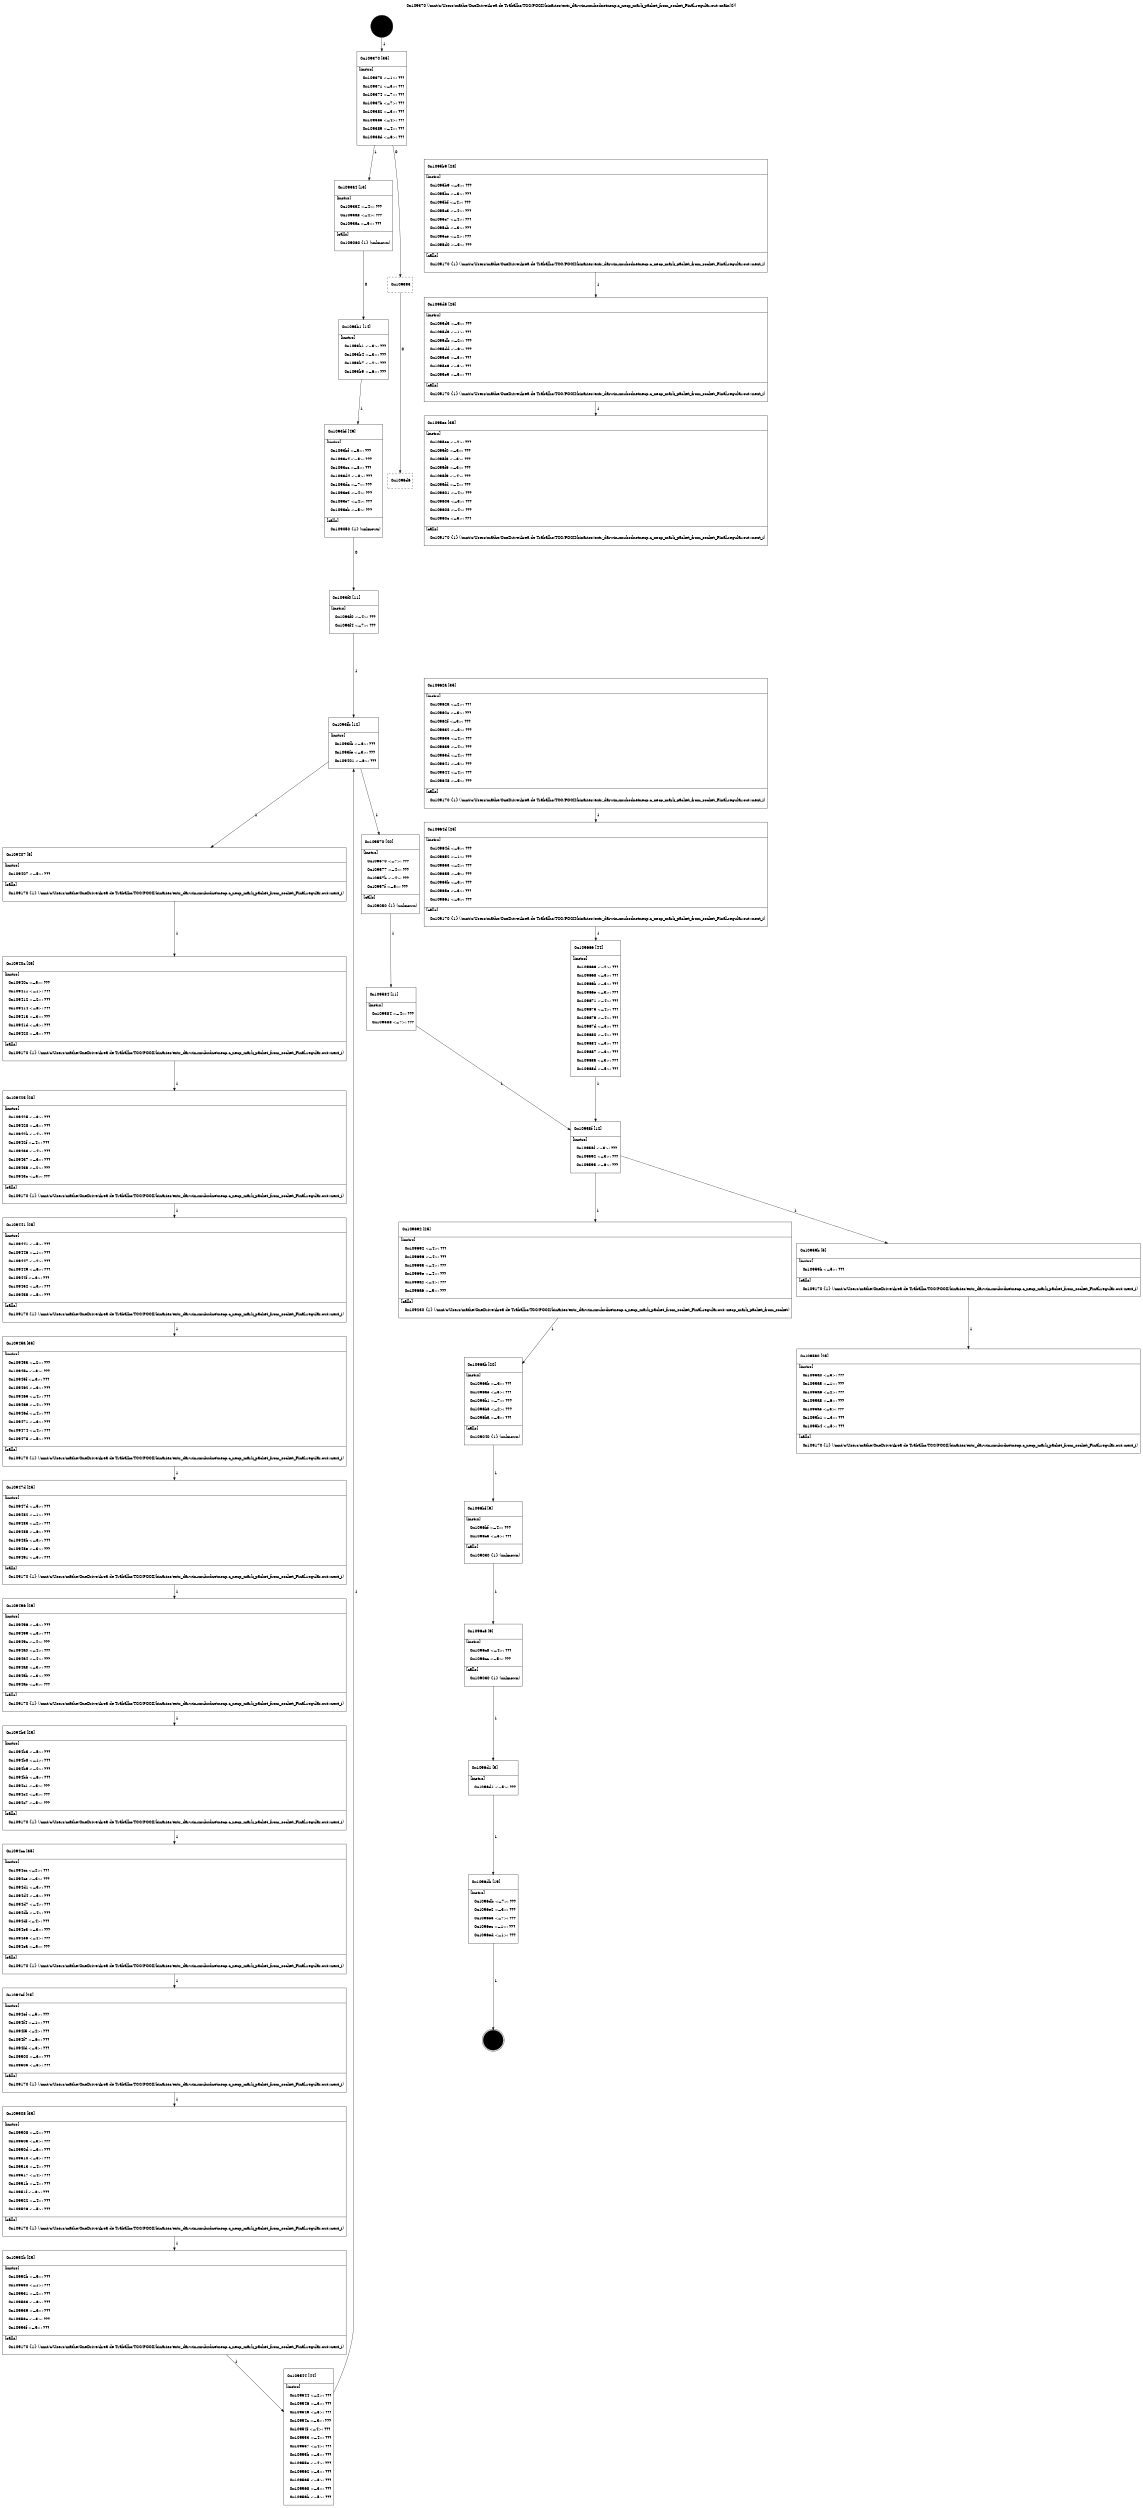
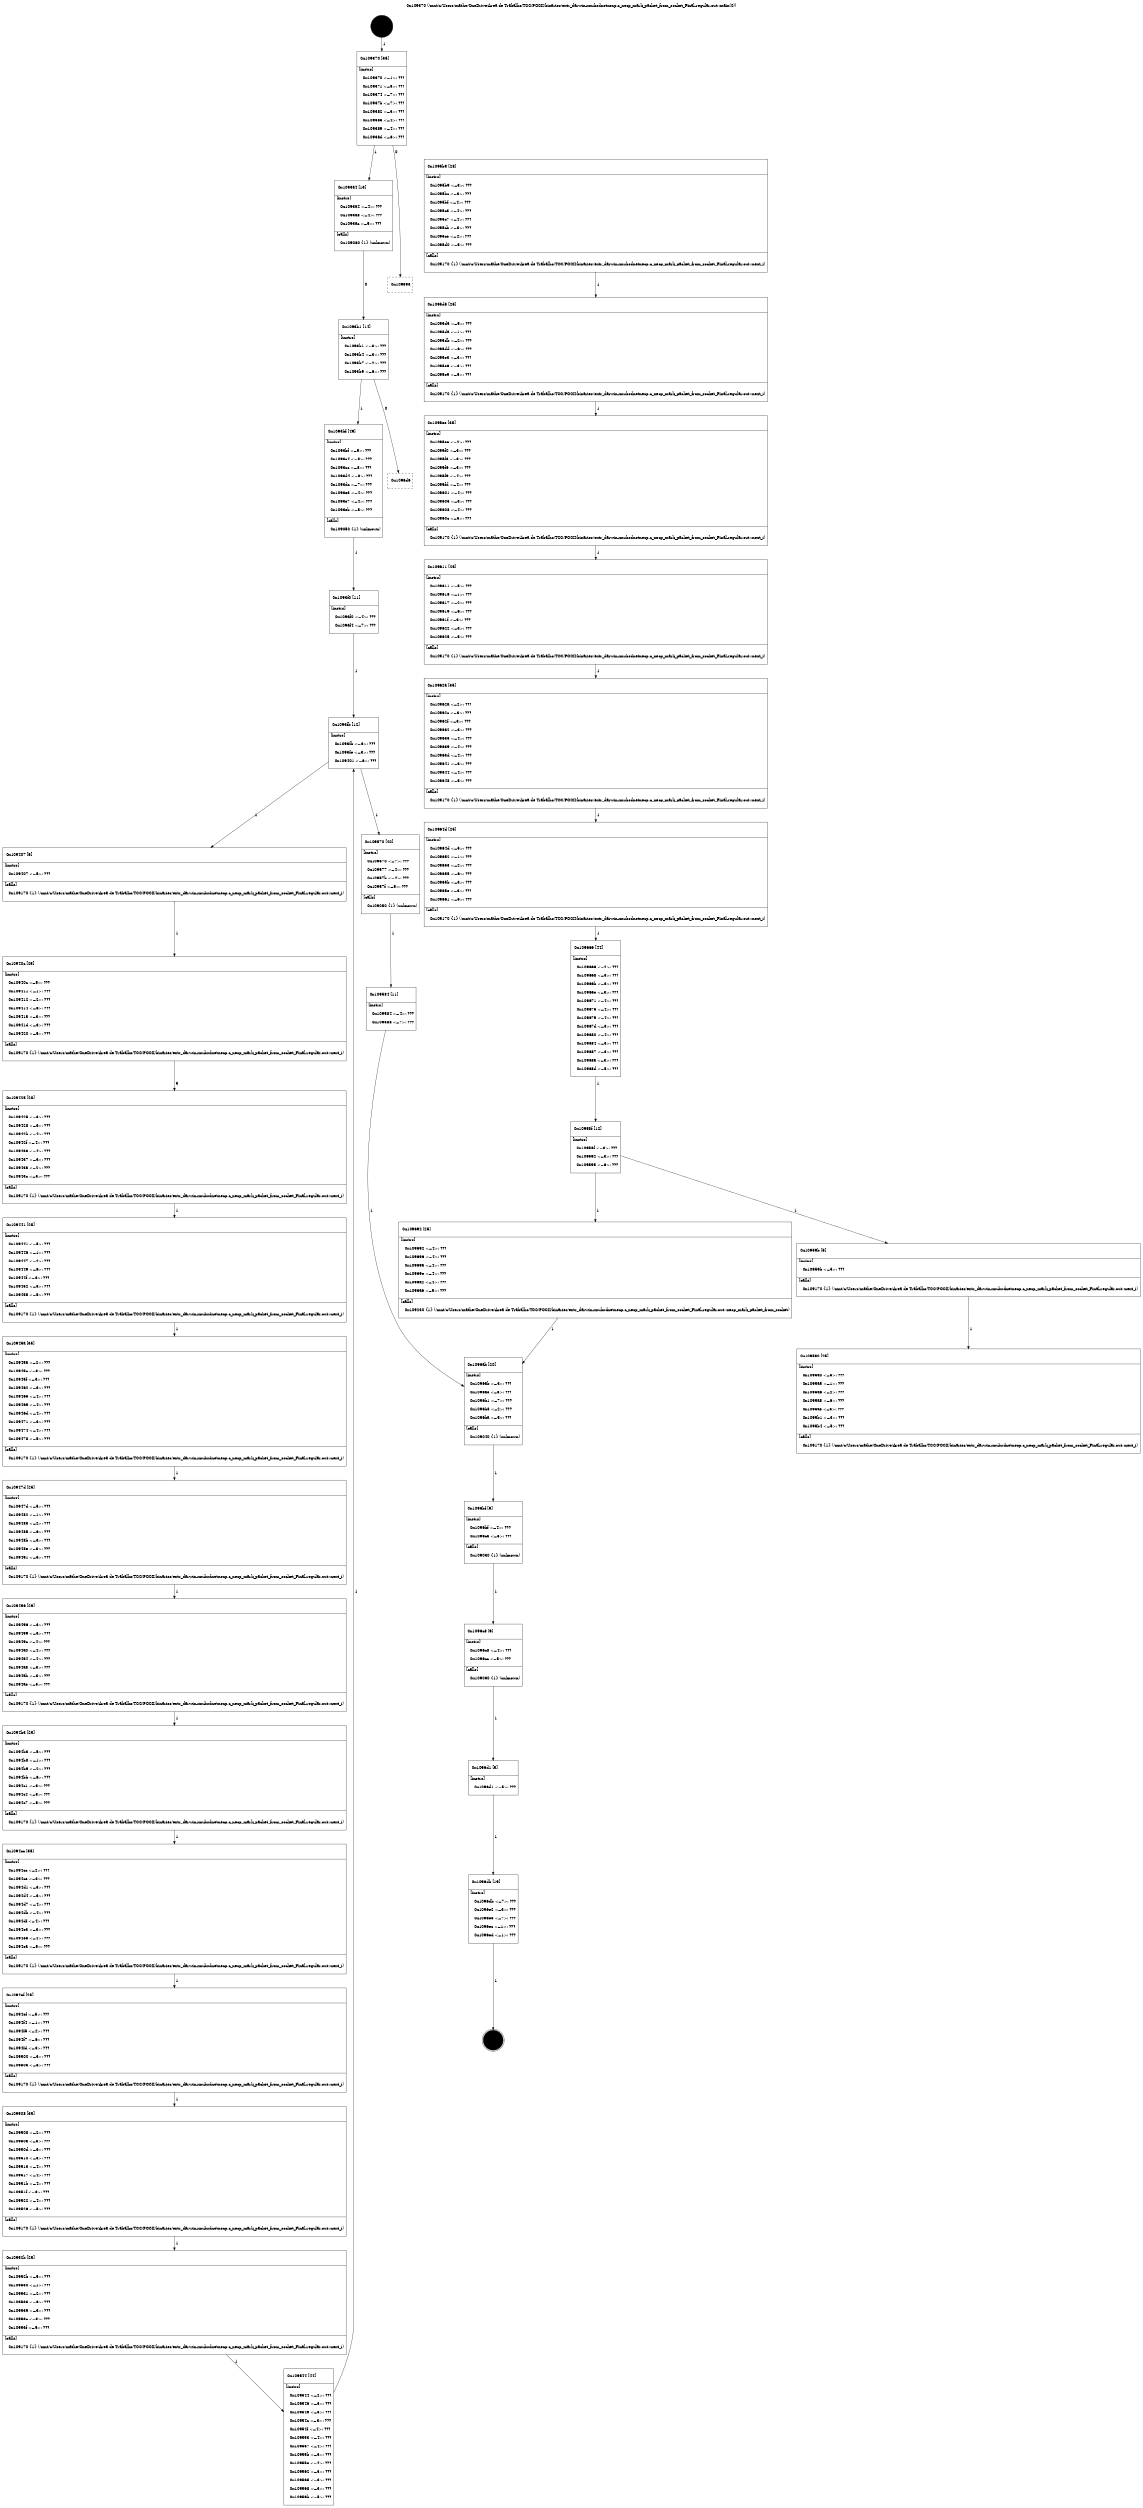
edge "0x109393" -> "0x1096d6": now "0x1093b1 [14]" -> "0x1096d6"
edge "0x1093bf [49]" -> "0x1093f0 [11]": label " 0" -> " 1"
node "0x109611 [25]": added
edge "0x109584 [11]" -> "0x10958f [12]": now "0x109584 [11]" -> "0x1096ab [20]"
edge "0x10940c [25]" -> "0x109425 [28]": label " 1" -> " 3"
